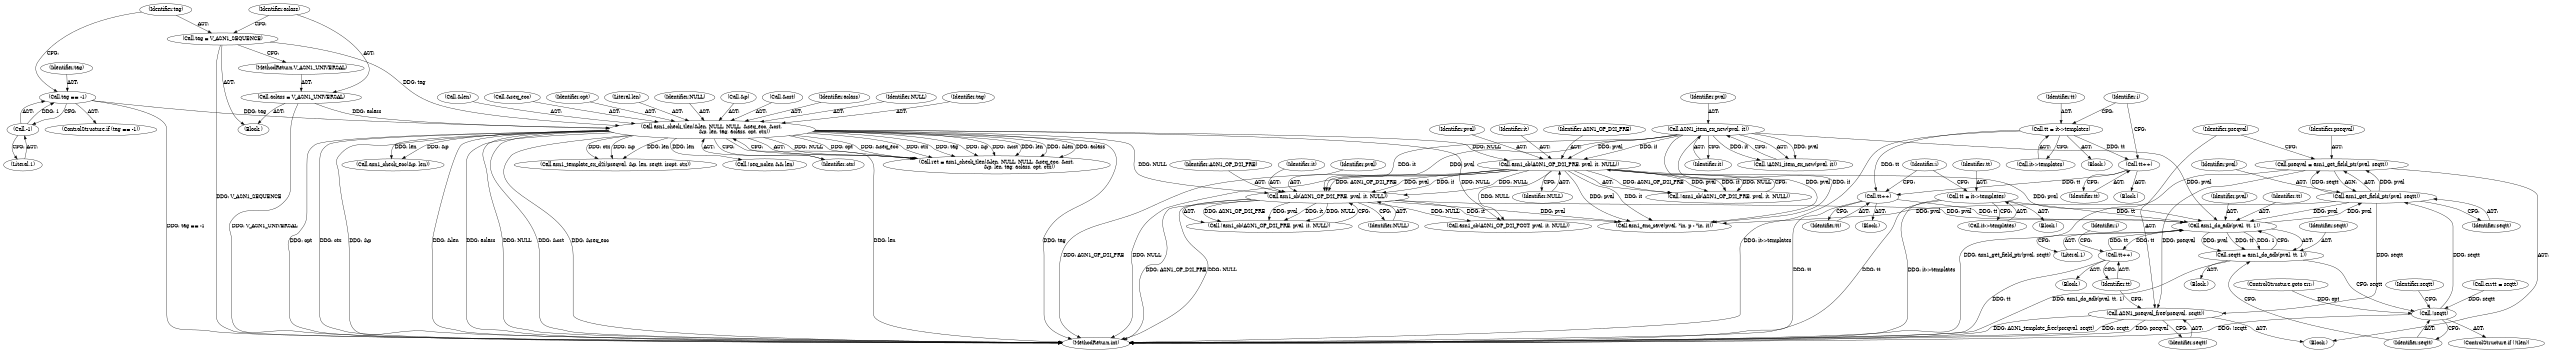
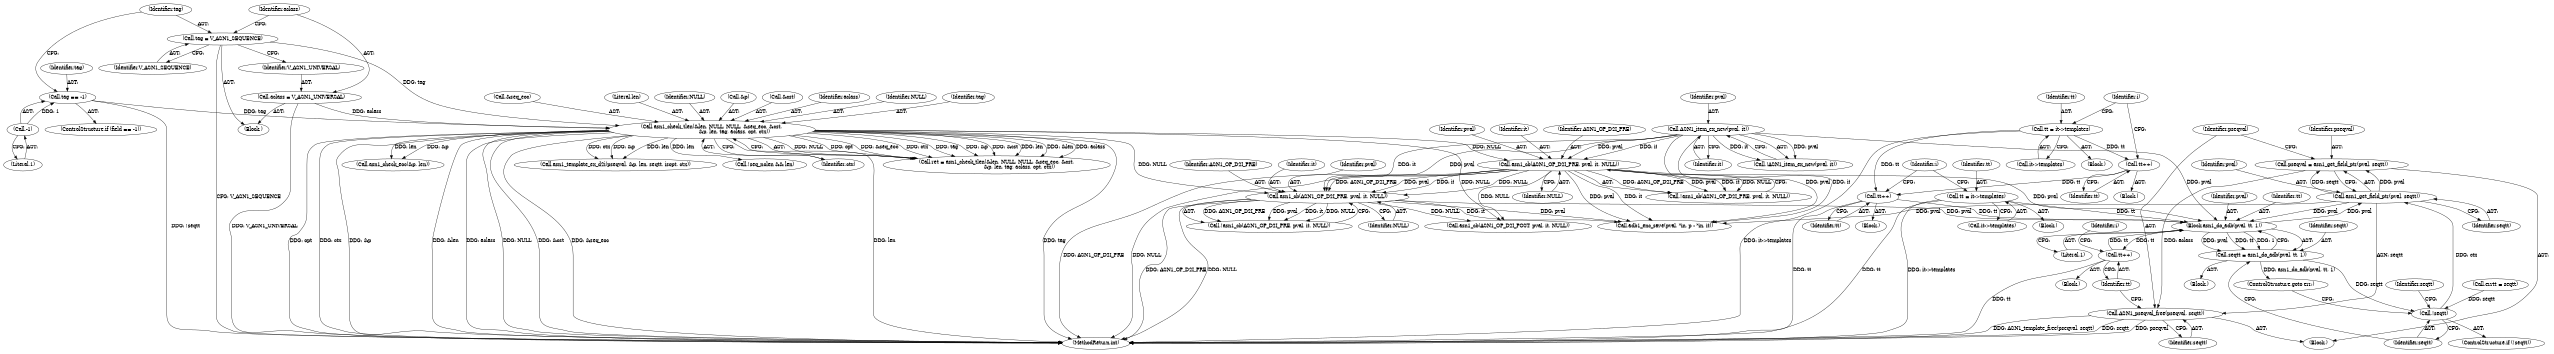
node "(Identifier,V_ASN1_SEQUENCE)": added
node "(MethodReturn,V_ASN1_UNIVERSAL)": label "(MethodReturn,V_ASN1_UNIVERSAL)" -> "(Identifier,V_ASN1_UNIVERSAL)"
node "(Call,&len)": removed
node "(Identifier,opt)": removed
edge "(Call,tag == -1)" -> "(Call,-1)": removed, label "CFG:"
node "(ControlStructure,if (tag == -1))": label "(ControlStructure,if (tag == -1))" -> "(ControlStructure,if (field == -1))"
edge "(Call,pseqval = asn1_get_field_ptr(pval, seqtt))" -> "(Call,asn1_get_field_ptr(pval, seqtt))": label "ASN: " -> "CFG: "
edge "(Call,tag = V_ASN1_SEQUENCE)" -> "(MethodReturn,int)": label "DDG: V_ASN1_SEQUENCE" -> "CFG: V_ASN1_SEQUENCE"
edge "(Call,tag == -1)" -> "(MethodReturn,int)": label "DDG: tag == -1" -> "DDG: !seqtt"
node "(Call,asn1_enc_save(pval, *in, p - *in, it))": label "(Call,asn1_enc_save(pval, *in, p - *in, it))" -> "(Call,adb1_enc_save(pval, *in, p - *in, it))"
node "(Call,asn1_do_adb(pval, tt, 1))": label "(Call,asn1_do_adb(pval, tt, 1))" -> "(Block,asn1_do_adb(pval, tt, 1))"
edge "(Call,pseqval = asn1_get_field_ptr(pval, seqtt))" -> "(Call,ASN1_pseqval_free(pseqval, seqtt))": label "DDG: pseqval" -> "DDG: aclass"
edge "(Call,asn1_get_field_ptr(pval, seqtt))" -> "(Call,ASN1_pseqval_free(pseqval, seqtt))": label "DDG: seqtt" -> "ASN: seqtt"
edge "(Call,!seqtt)" -> "(Call,asn1_get_field_ptr(pval, seqtt))": label "DDG: seqtt" -> "DDG: ctx"
edge "(Call,seqtt = asn1_do_adb(pval, tt, 1))" -> "(Call,!seqtt)": label "CFG: seqtt" -> "DDG: seqtt"
edge "(ControlStructure,goto err;)" -> "(Call,!seqtt)": label "DDG: opt" -> "CFG: "
edge "(Call,pseqval = asn1_get_field_ptr(pval, seqtt))" -> "(MethodReturn,int)": removed, label "DDG: asn1_get_field_ptr(pval, seqtt)"
edge "(Call,!seqtt)" -> "(MethodReturn,int)": removed, label "DDG: !seqtt"
edge "(Call,seqtt = asn1_do_adb(pval, tt, 1))" -> "(MethodReturn,int)": now "(Call,seqtt = asn1_do_adb(pval, tt, 1))" -> "(ControlStructure,goto err;)"
node "(ControlStructure,if (!tlen))": label "(ControlStructure,if (!tlen))" -> "(ControlStructure,if (!seqtt))"
